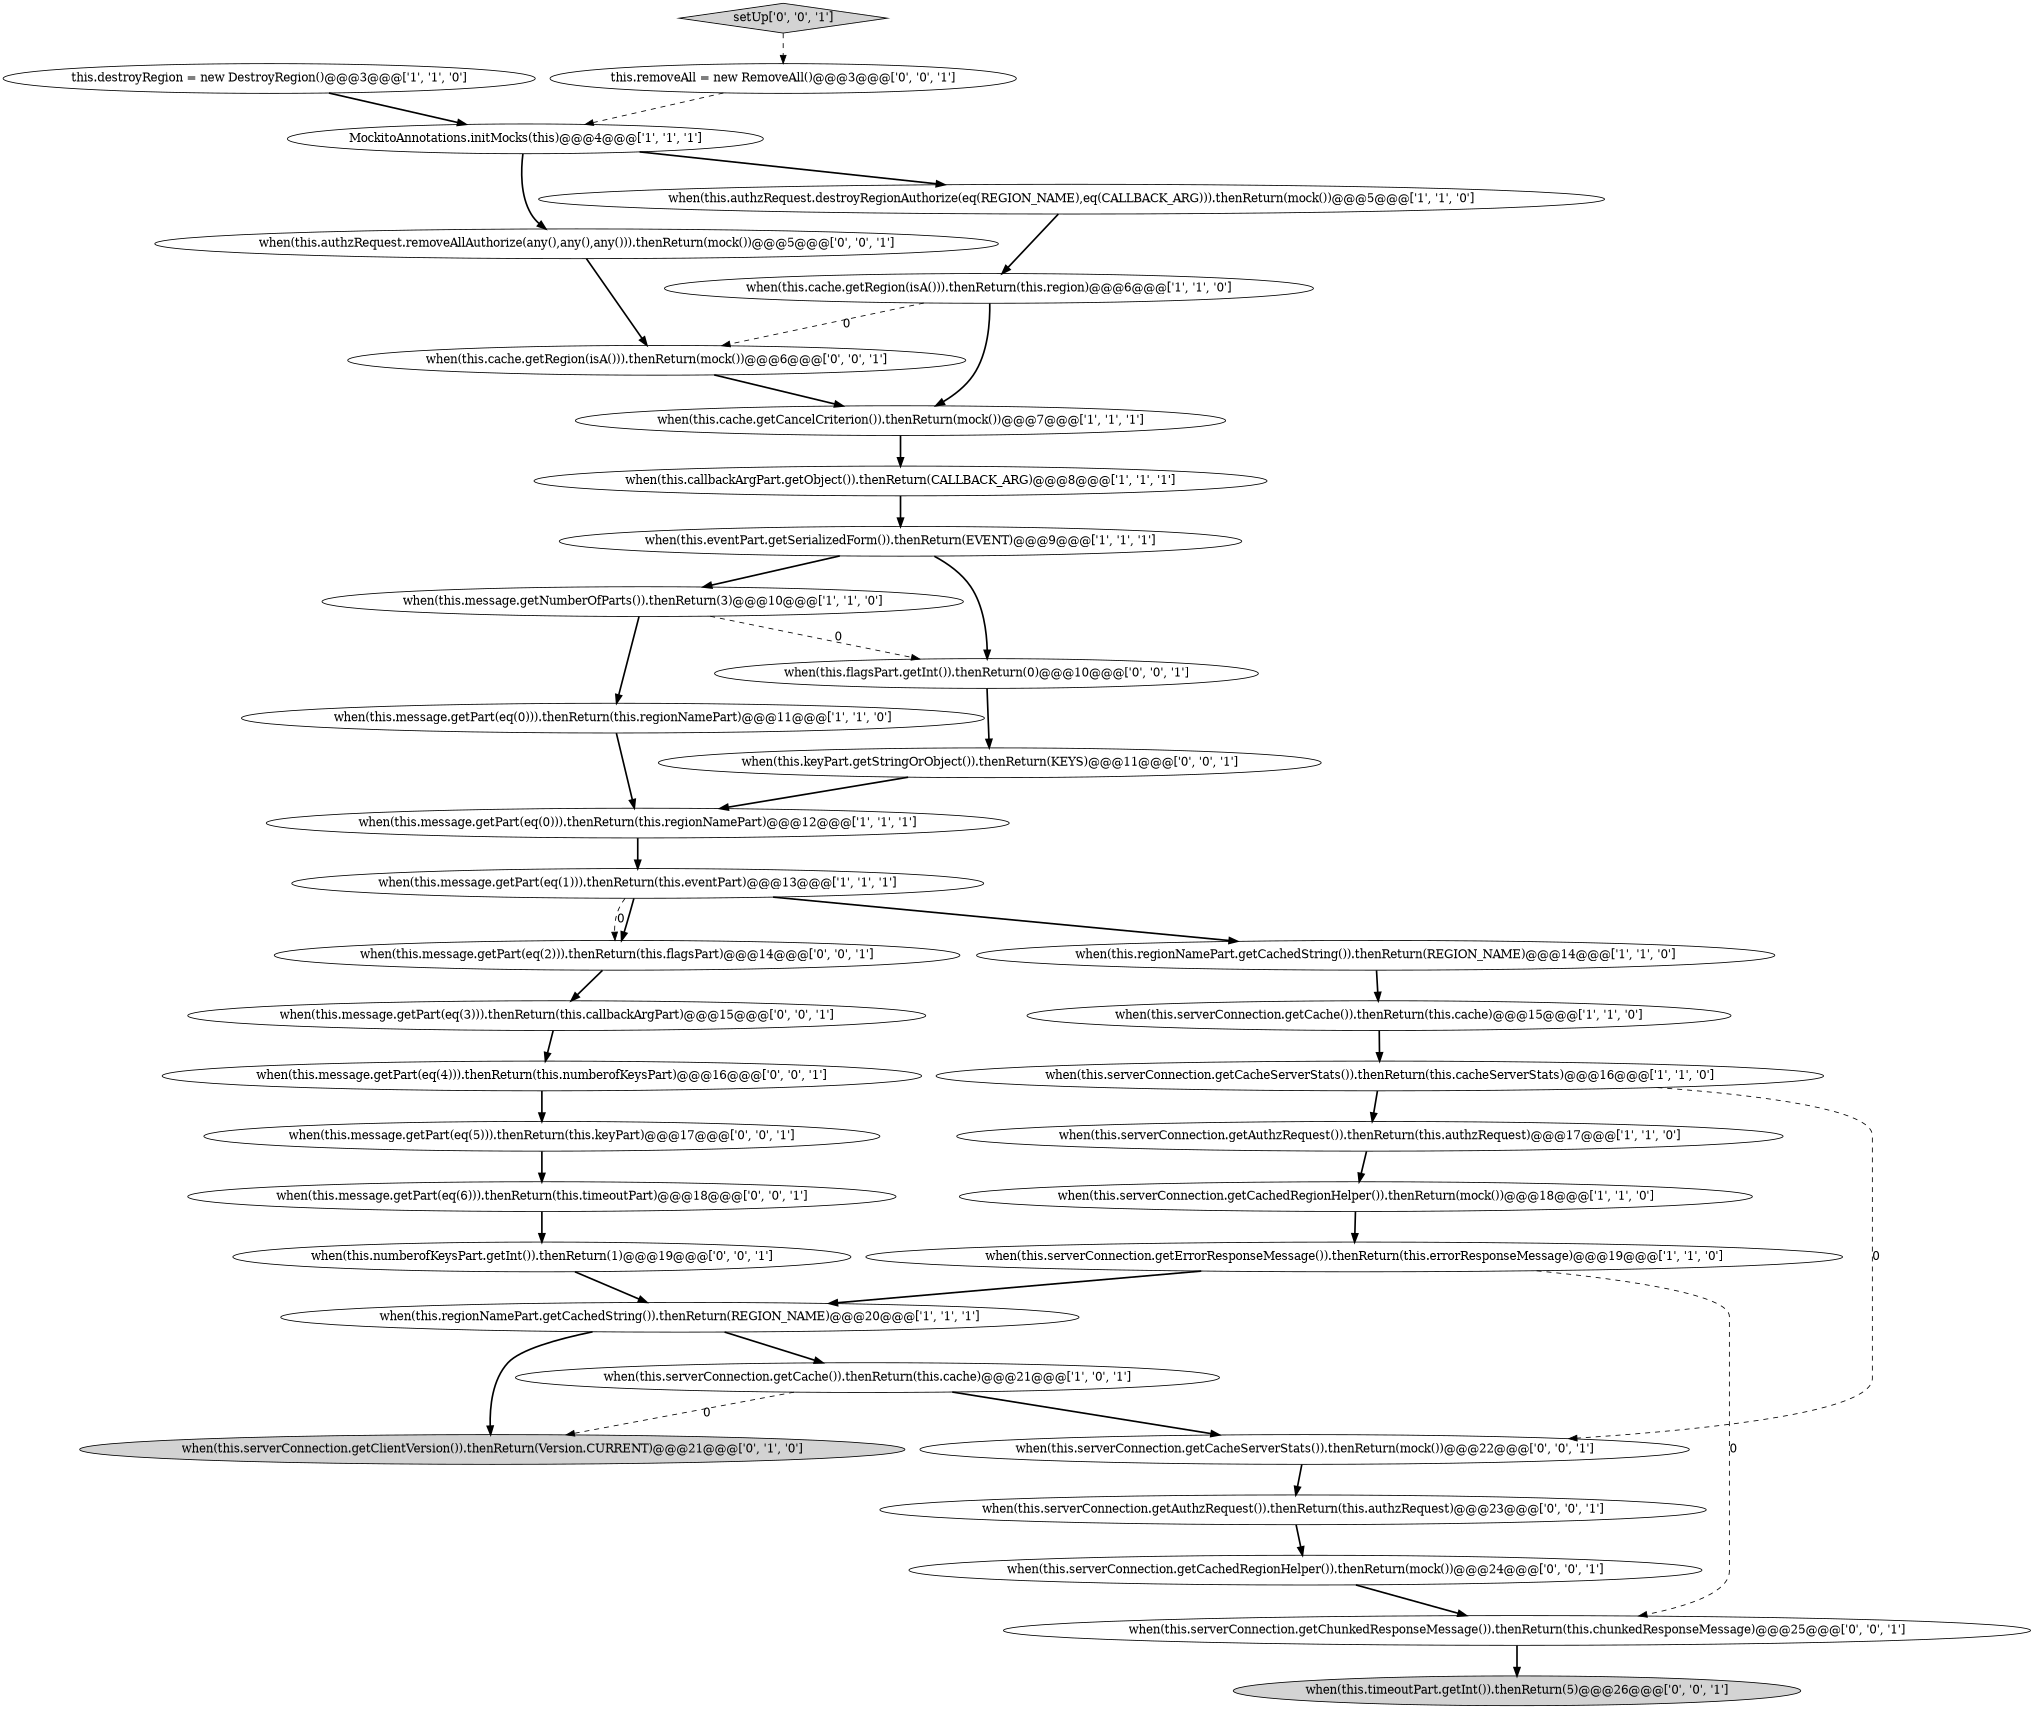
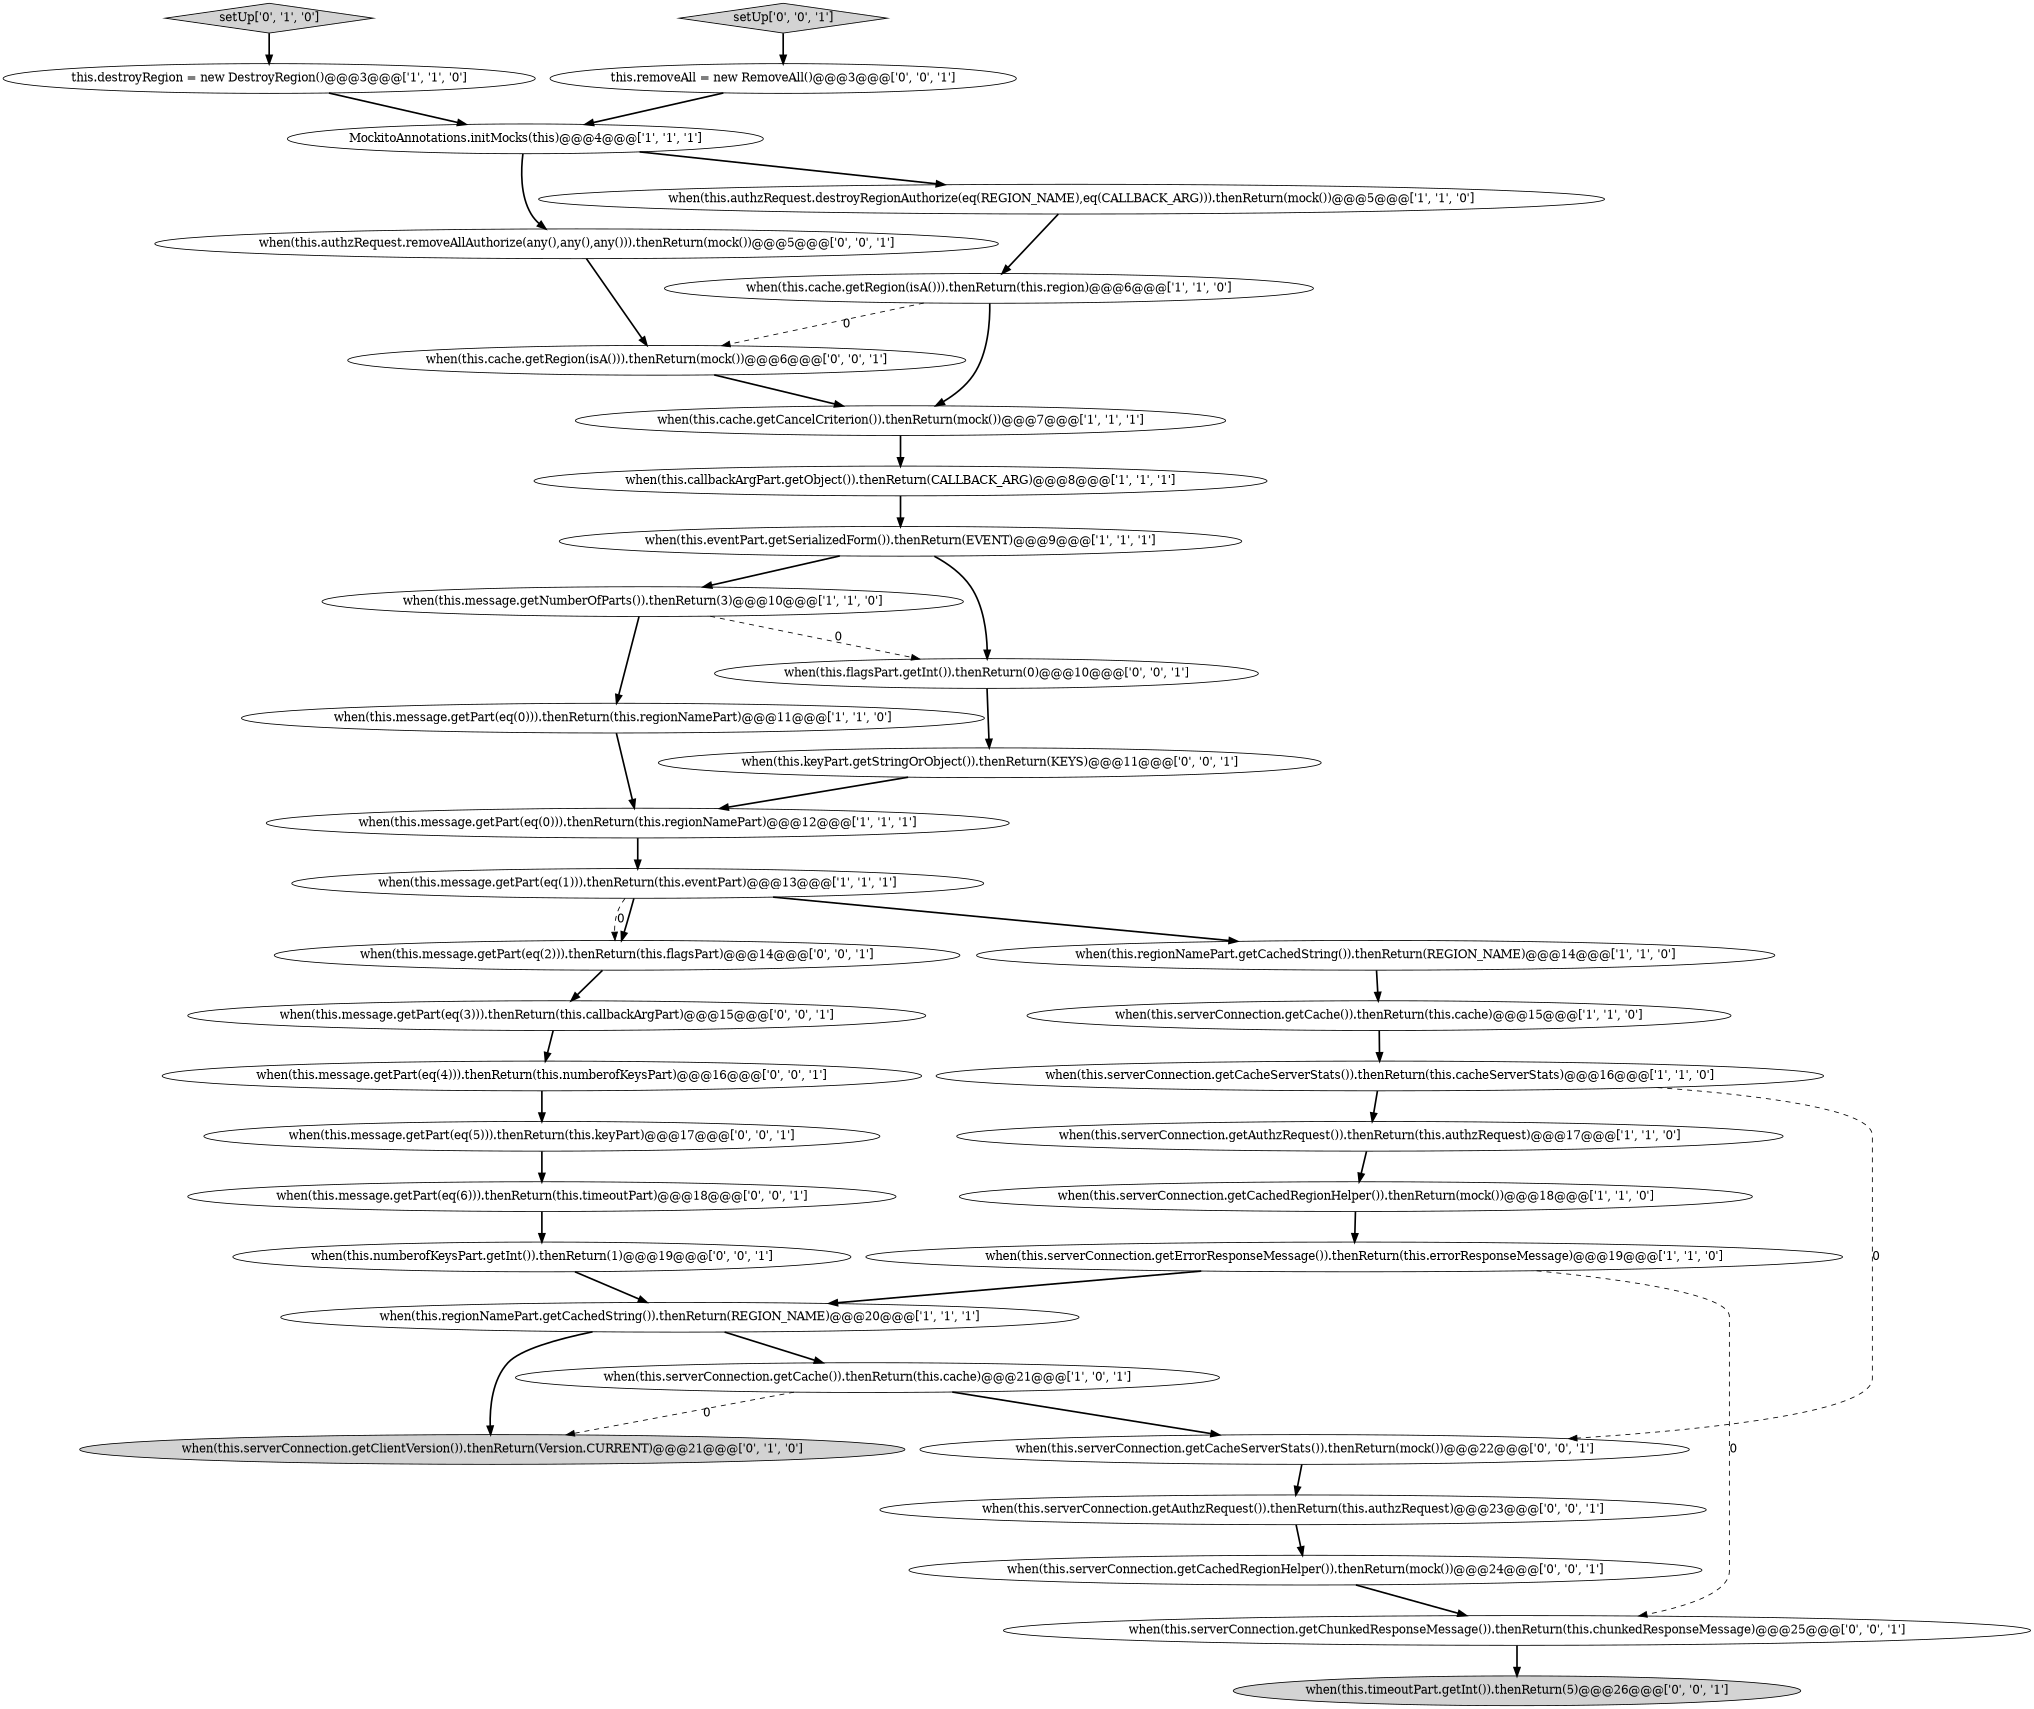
node "setUp['0', '1', '0']": added
edge "setUp['0', '0', '1']" -> "this.removeAll = new RemoveAll()@@@3@@@['0', '0', '1']": style dashed -> bold
edge "this.removeAll = new RemoveAll()@@@3@@@['0', '0', '1']" -> "MockitoAnnotations.initMocks(this)@@@4@@@['1', '1', '1']": style dashed -> bold
